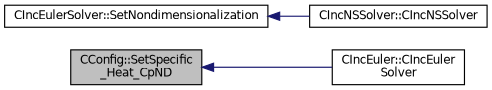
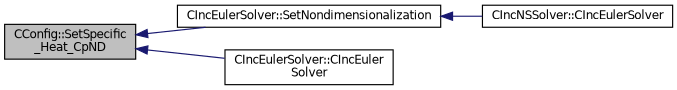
node "CIncNSSolver::CIncNSSolver": label "CIncNSSolver::CIncNSSolver" -> "CIncNSSolver::CIncEulerSolver"
edge "CIncEulerSolver::SetNondimensionalization" -> "CConfig::SetSpecific _Heat_CpND": added
node "CIncEuler::CIncEuler Solver": label "CIncEuler::CIncEuler Solver" -> "CIncEulerSolver::CIncEuler Solver"
